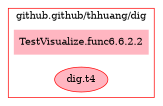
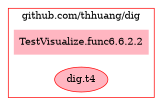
cluster "github.github/thhuang/dig": label "github.github/thhuang/dig" -> "github.com/thhuang/dig"
